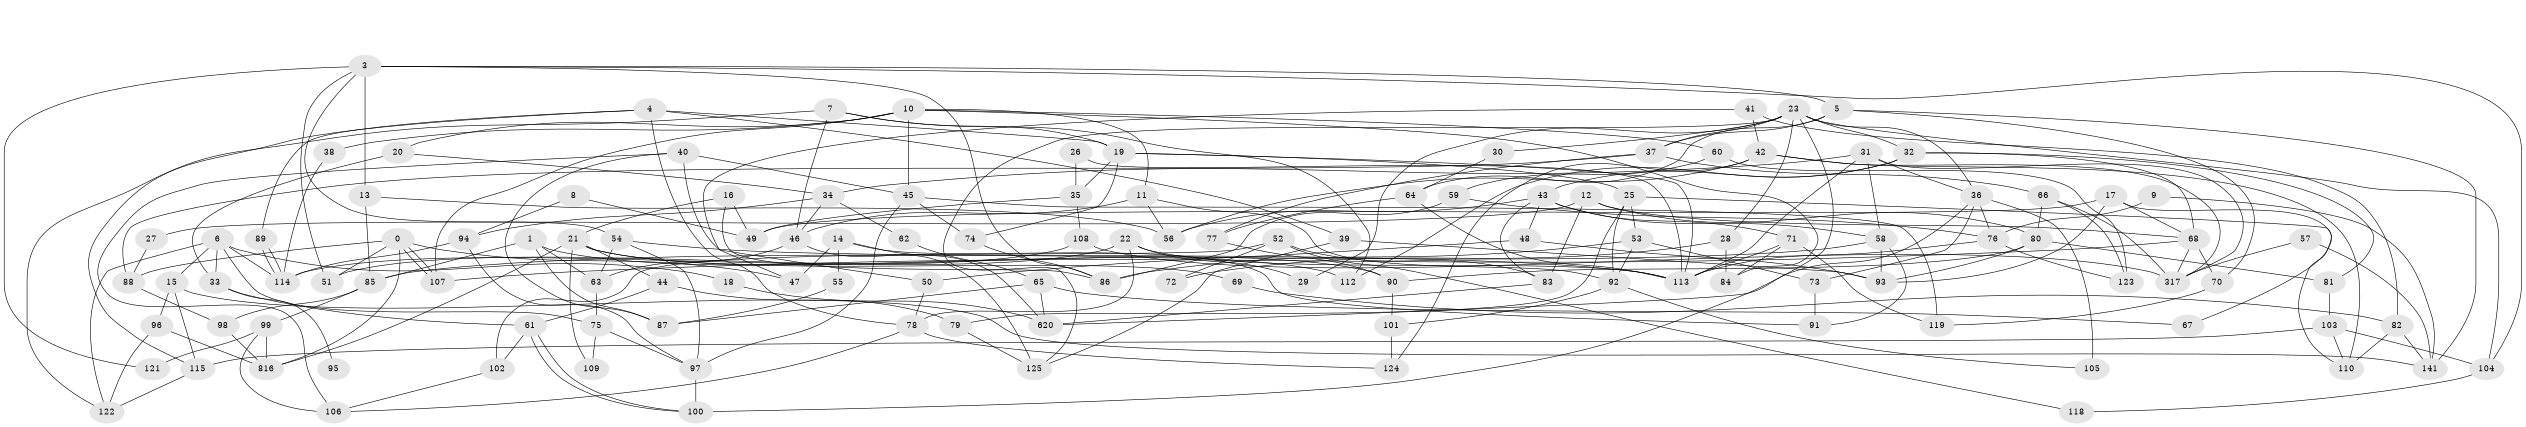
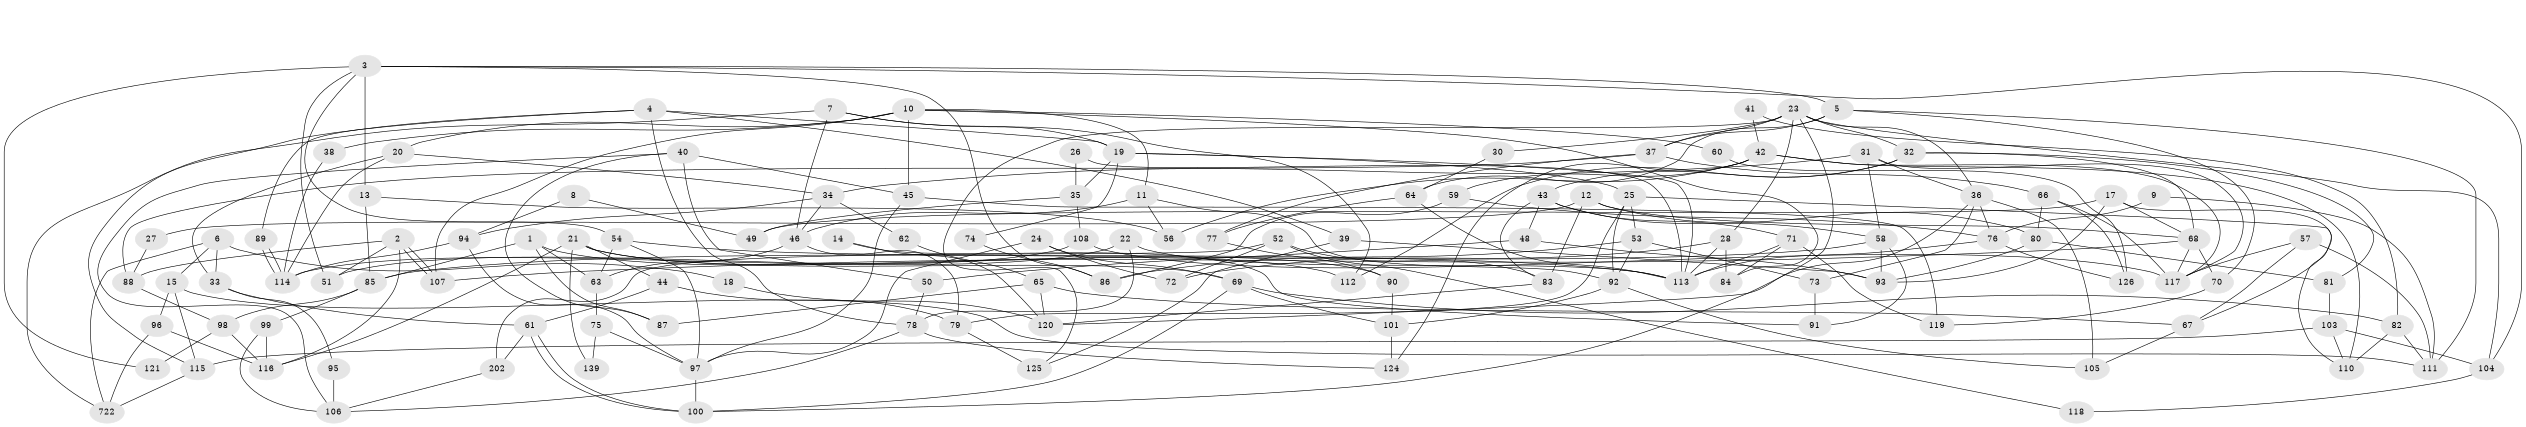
edge "60" -- "59": now "42" -- "59"
node "16": removed
edge "43" -- "56": removed
edge "45" -- "74": removed
edge "31" -- "113": now "28" -- "113"
node "0": label "0" -> "2"
node "24": added
edge "6" -- "114": now "20" -- "114"
edge "80" -- "90": removed
node "47": removed
node "55": removed
edge "46" -- "125": now "46" -- "79"
node "29": removed
node "123": label "123" -> "126"
node "317": label "317" -> "117"
edge "57" -- "67": added
edge "69" -- "101": added
edge "6" -- "75": removed
node "620": label "620" -> "120"
edge "67" -- "105": added
edge "99" -- "121": now "98" -- "121"
node "816": label "816" -> "116"
node "102": label "102" -> "202"
node "109": label "109" -> "139"
node "141": label "141" -> "111"
edge "95" -- "106": added
edge "69" -- "100": added
node "122": label "122" -> "722"
